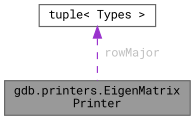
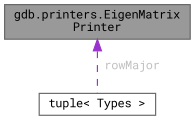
edge "gdb.printers.EigenMatrix Printer" -> "tuple< Types >": reversed
